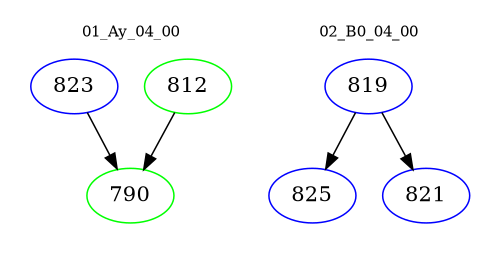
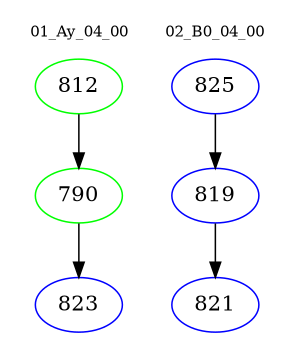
edge "823" -> "790": reversed
edge "819" -> "825": reversed
